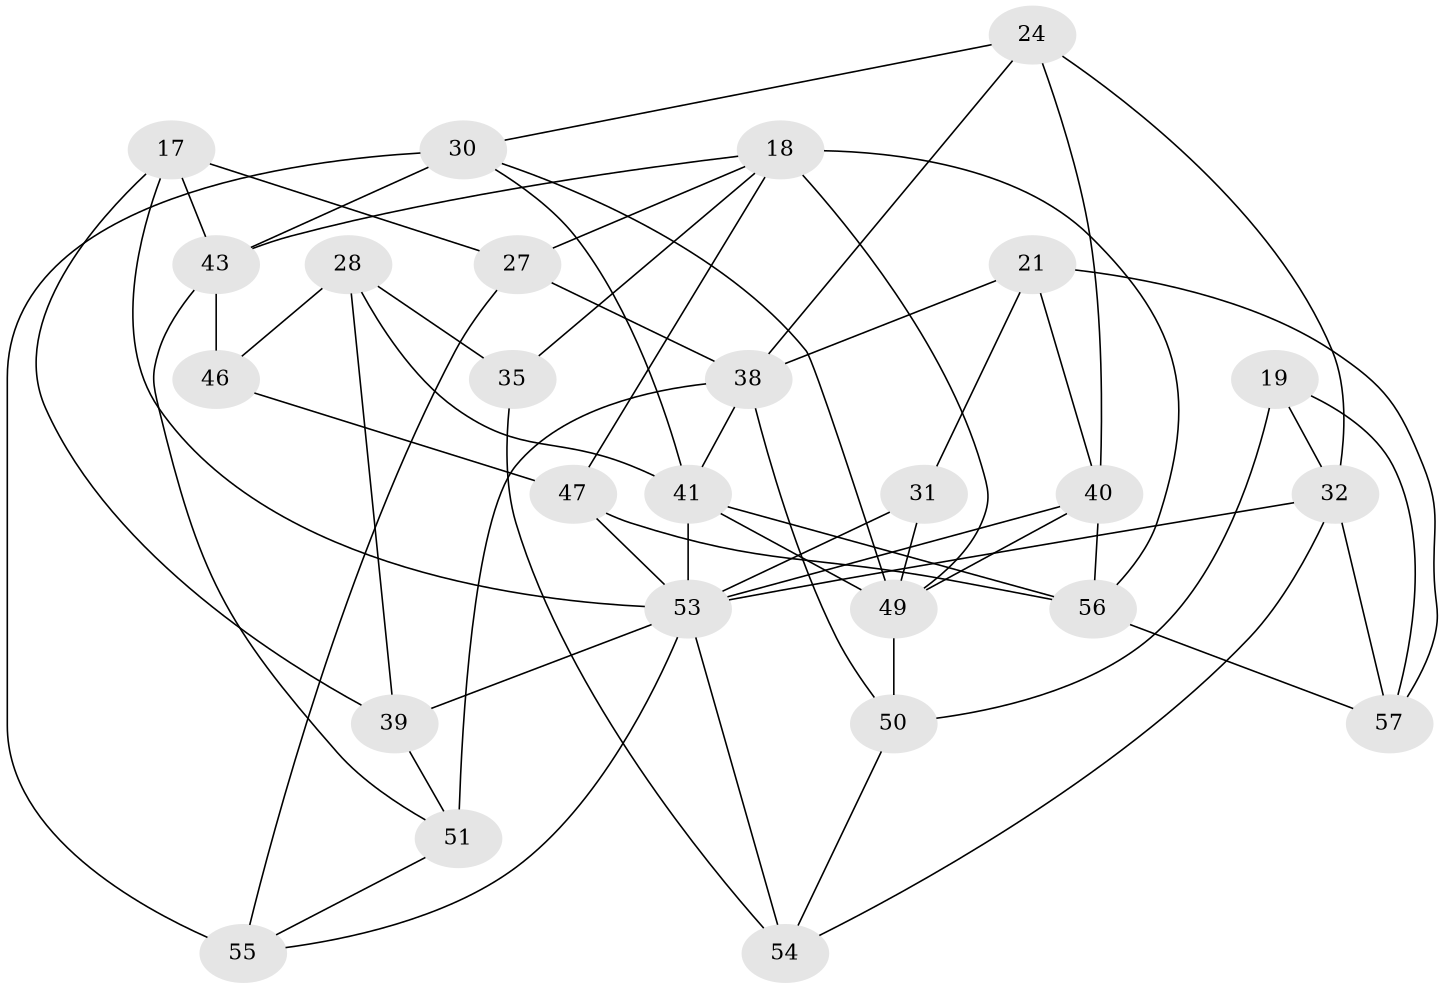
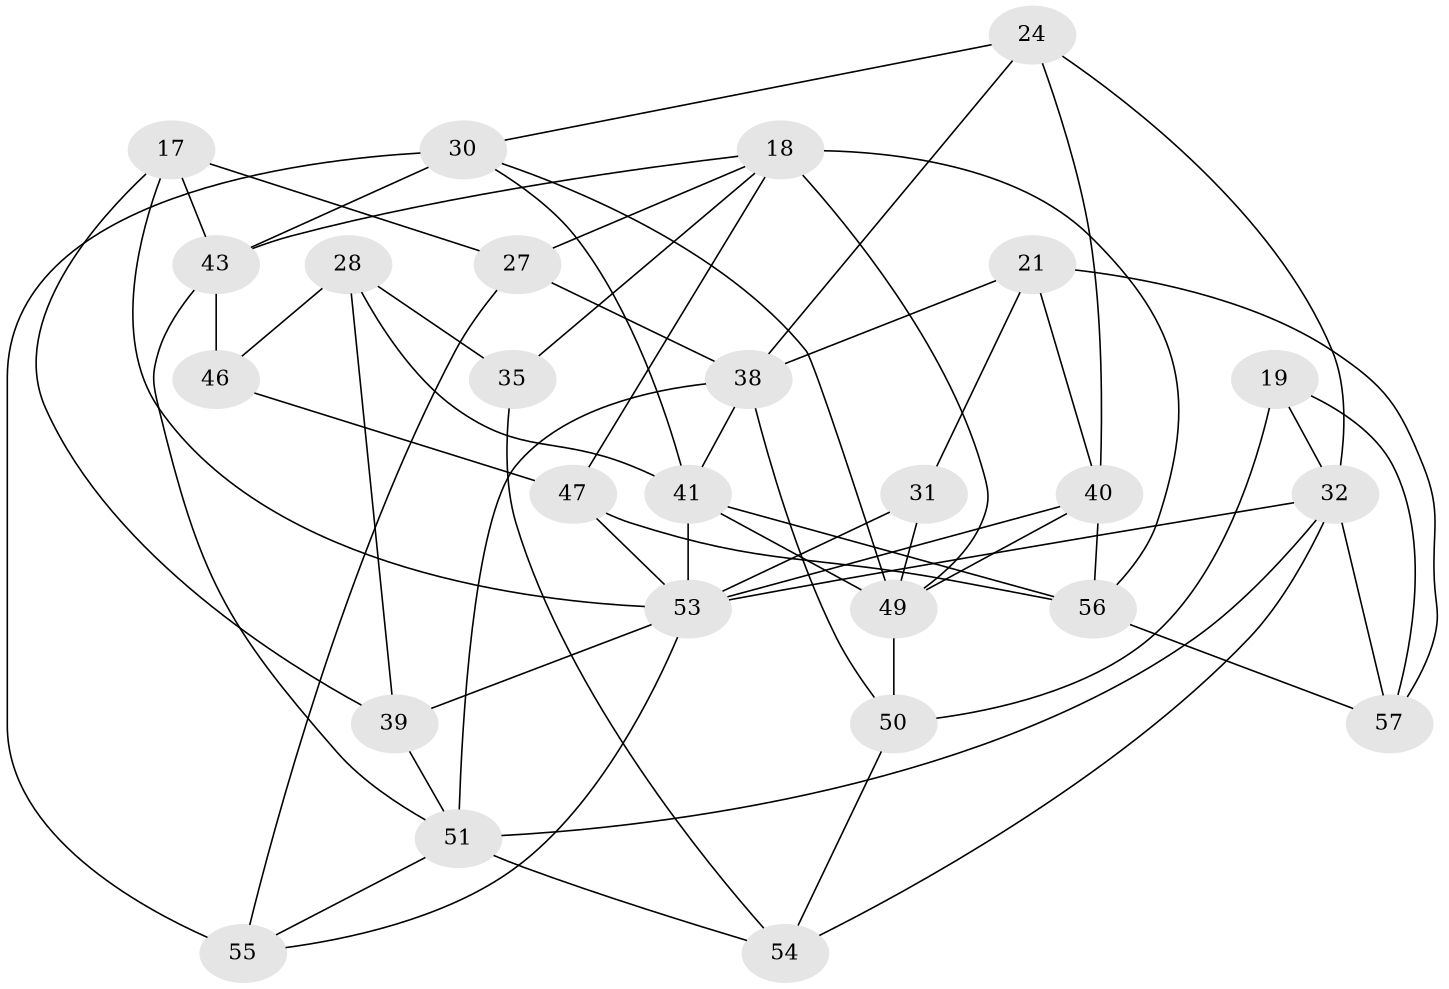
edge "32" -- "51": added
edge "53" -- "54": now "51" -- "54"
